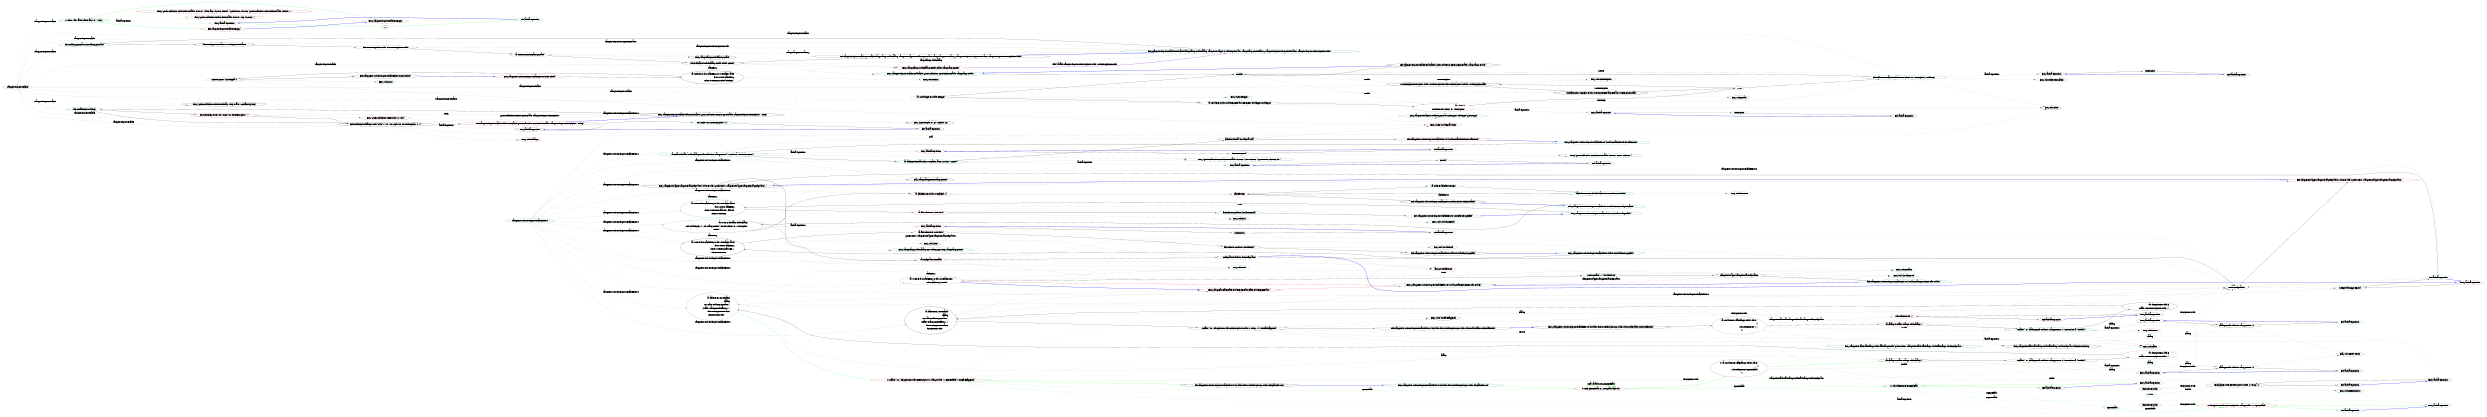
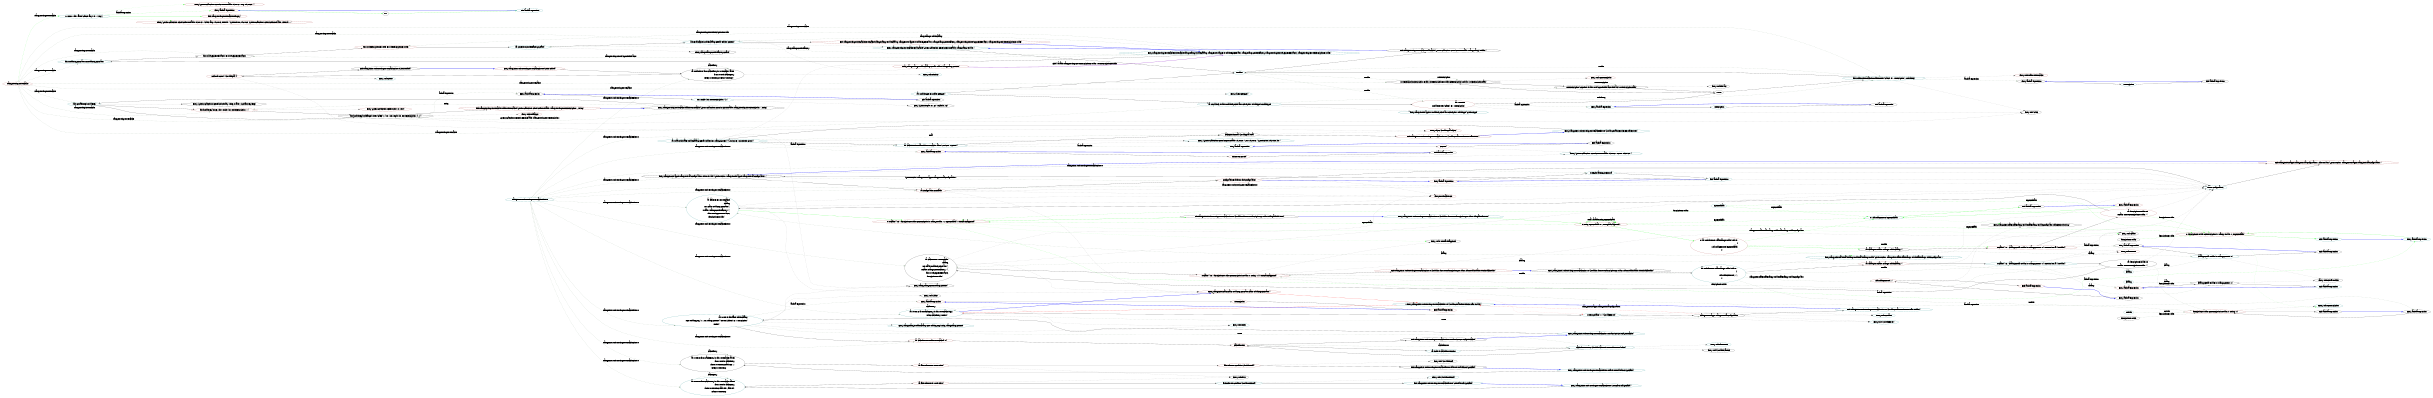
node "Entry Nancy.Routing.RouteCache.IsEmpty()": removed
edge "return configuration;" -> "tr.RegistrationType == null": reversed
node "Entry Unk.ShouldBeSameAs": added
edge "0: with.AddGetRoute(expectedPath)" -> "expectedPath": reversed
